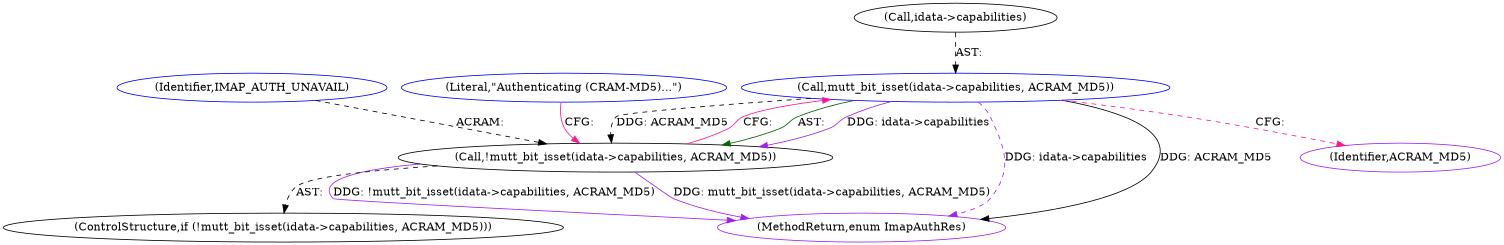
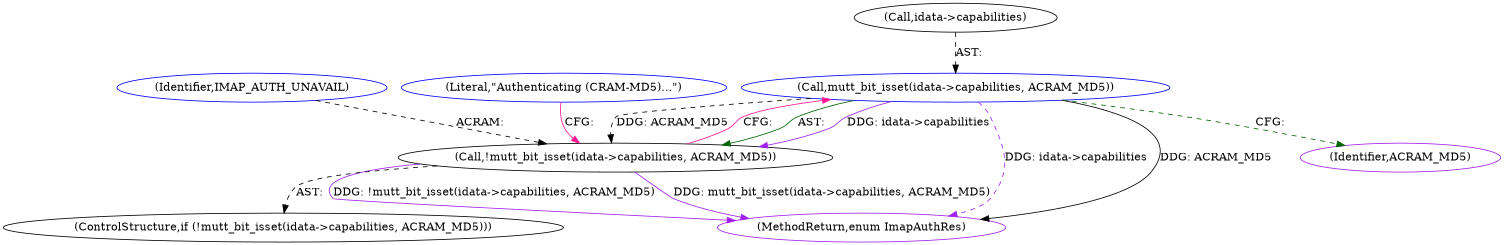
edge "(Call,mutt_bit_isset(idata->capabilities, ACRAM_MD5))" -> "(Identifier,ACRAM_MD5)": color deeppink -> darkgreen
